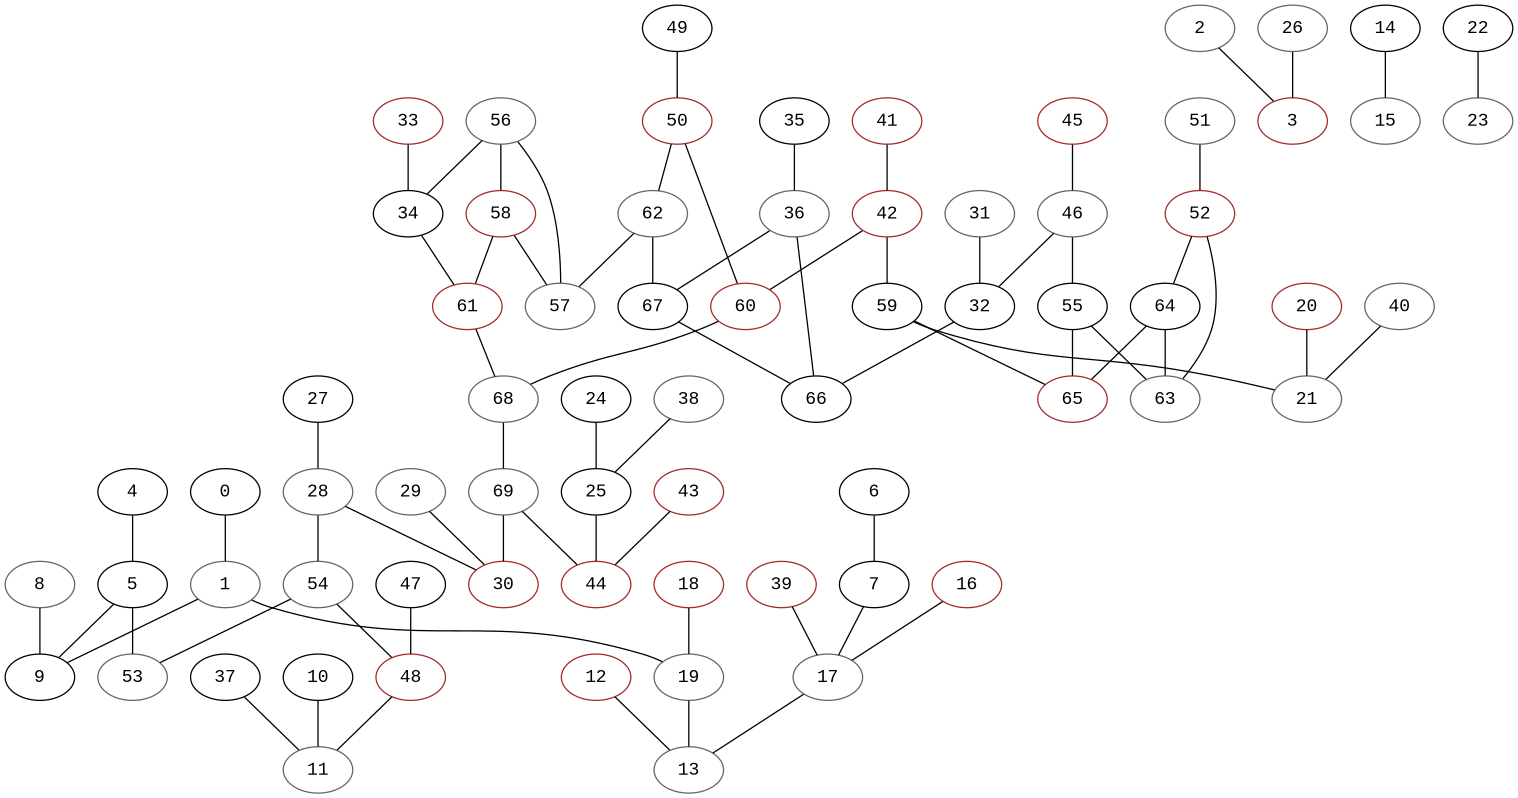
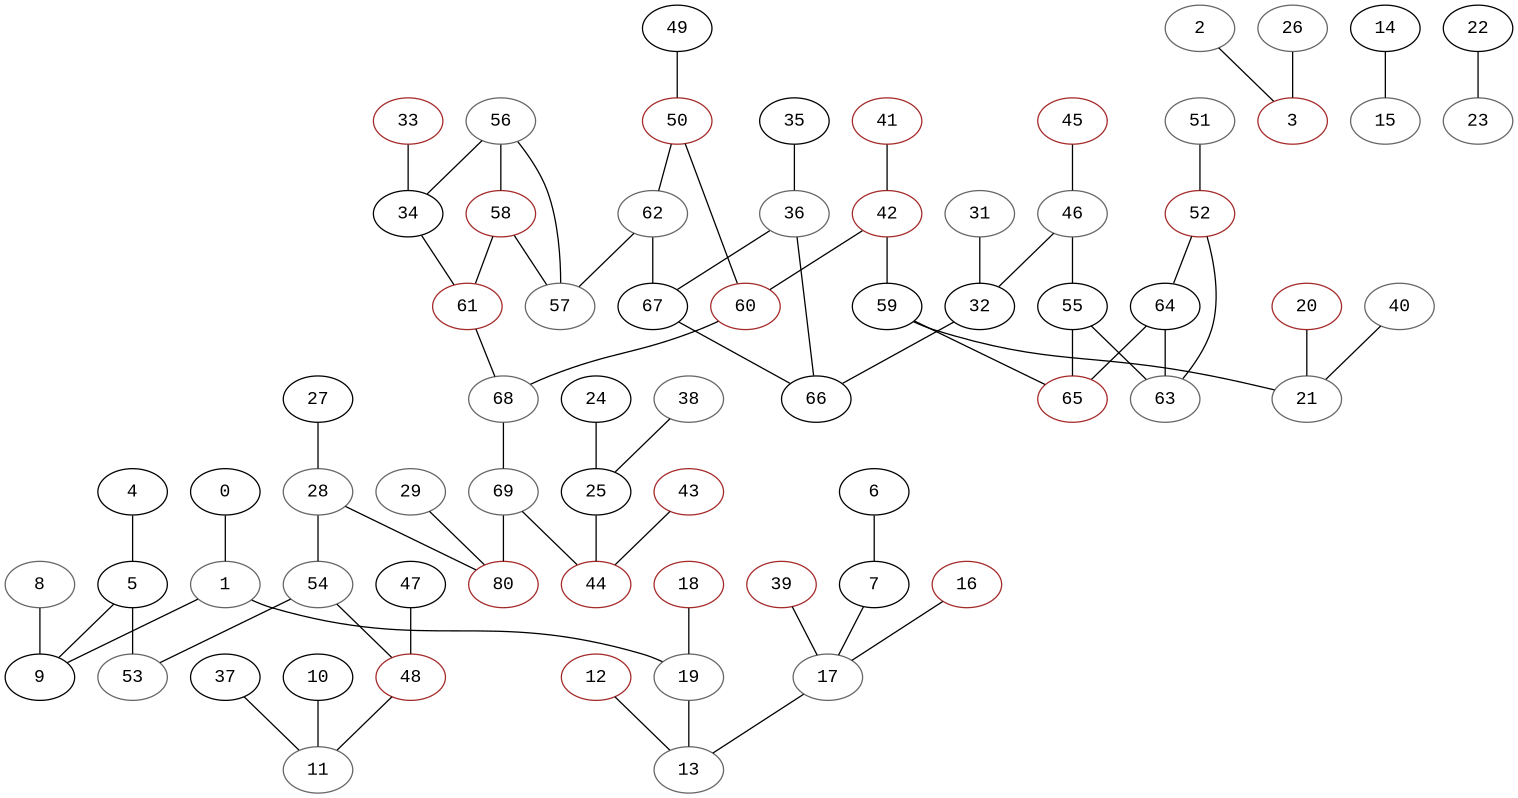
node "30": label "30" -> "80"
